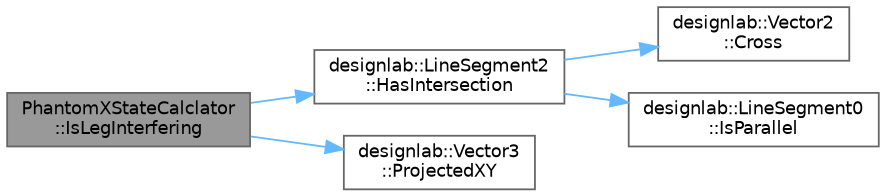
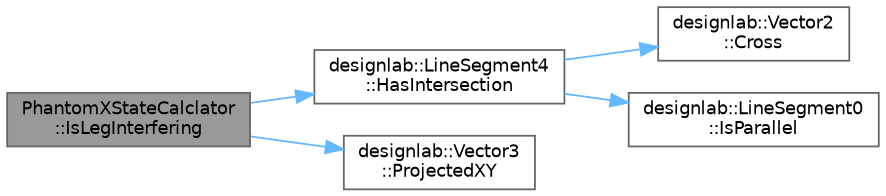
node "designlab::LineSegment2 ::HasIntersection": label "designlab::LineSegment2 ::HasIntersection" -> "designlab::LineSegment4 ::HasIntersection"
